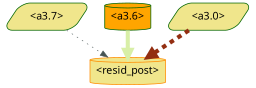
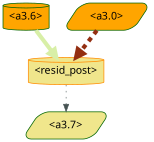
node "<a3.0>": fillcolor khaki -> orange
edge "<a3.7>" -> "<resid_post>": reversed
